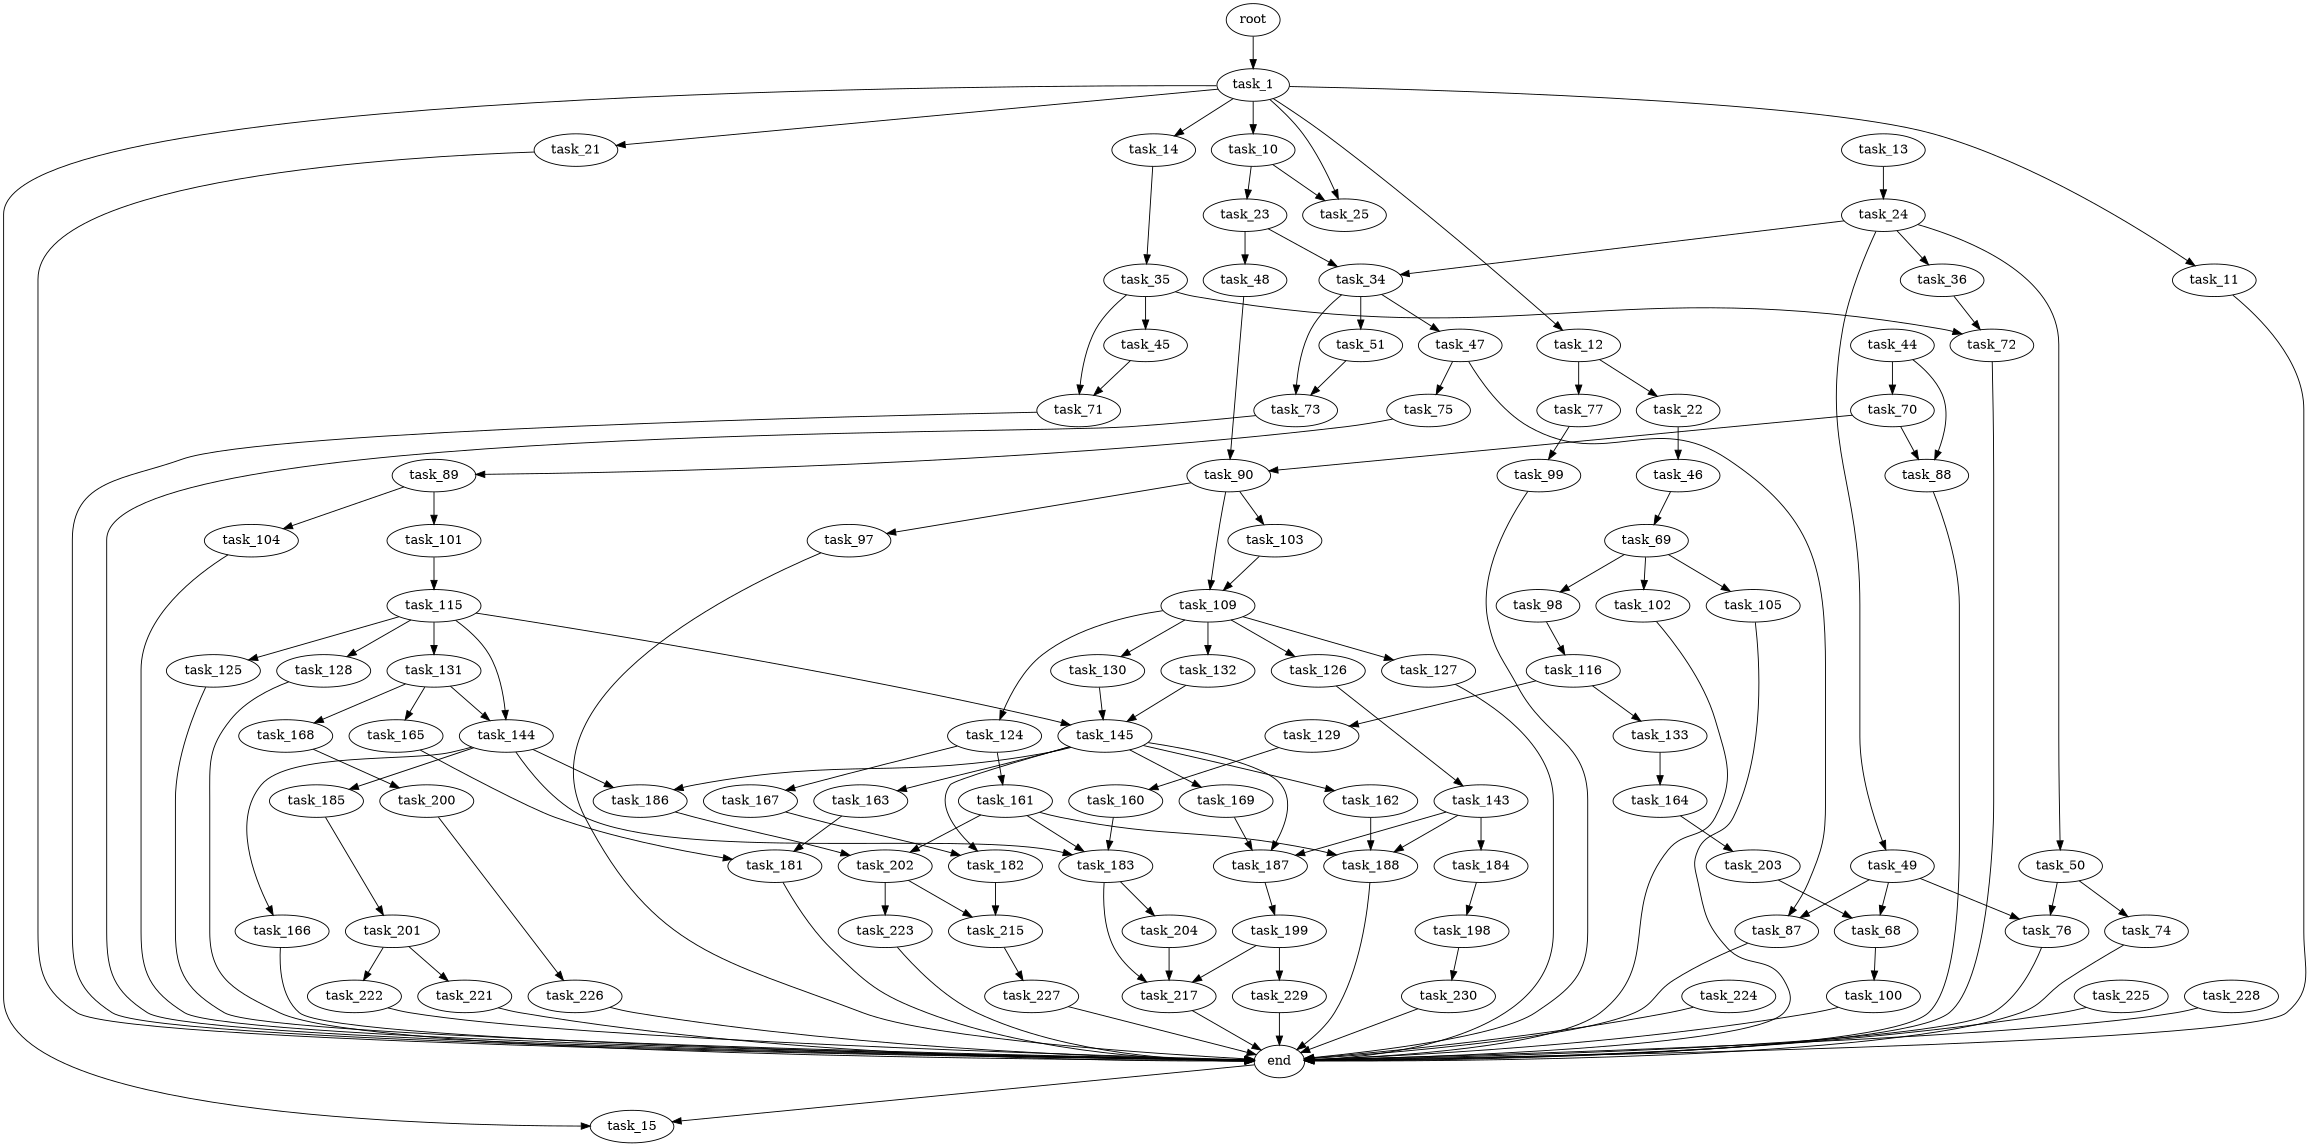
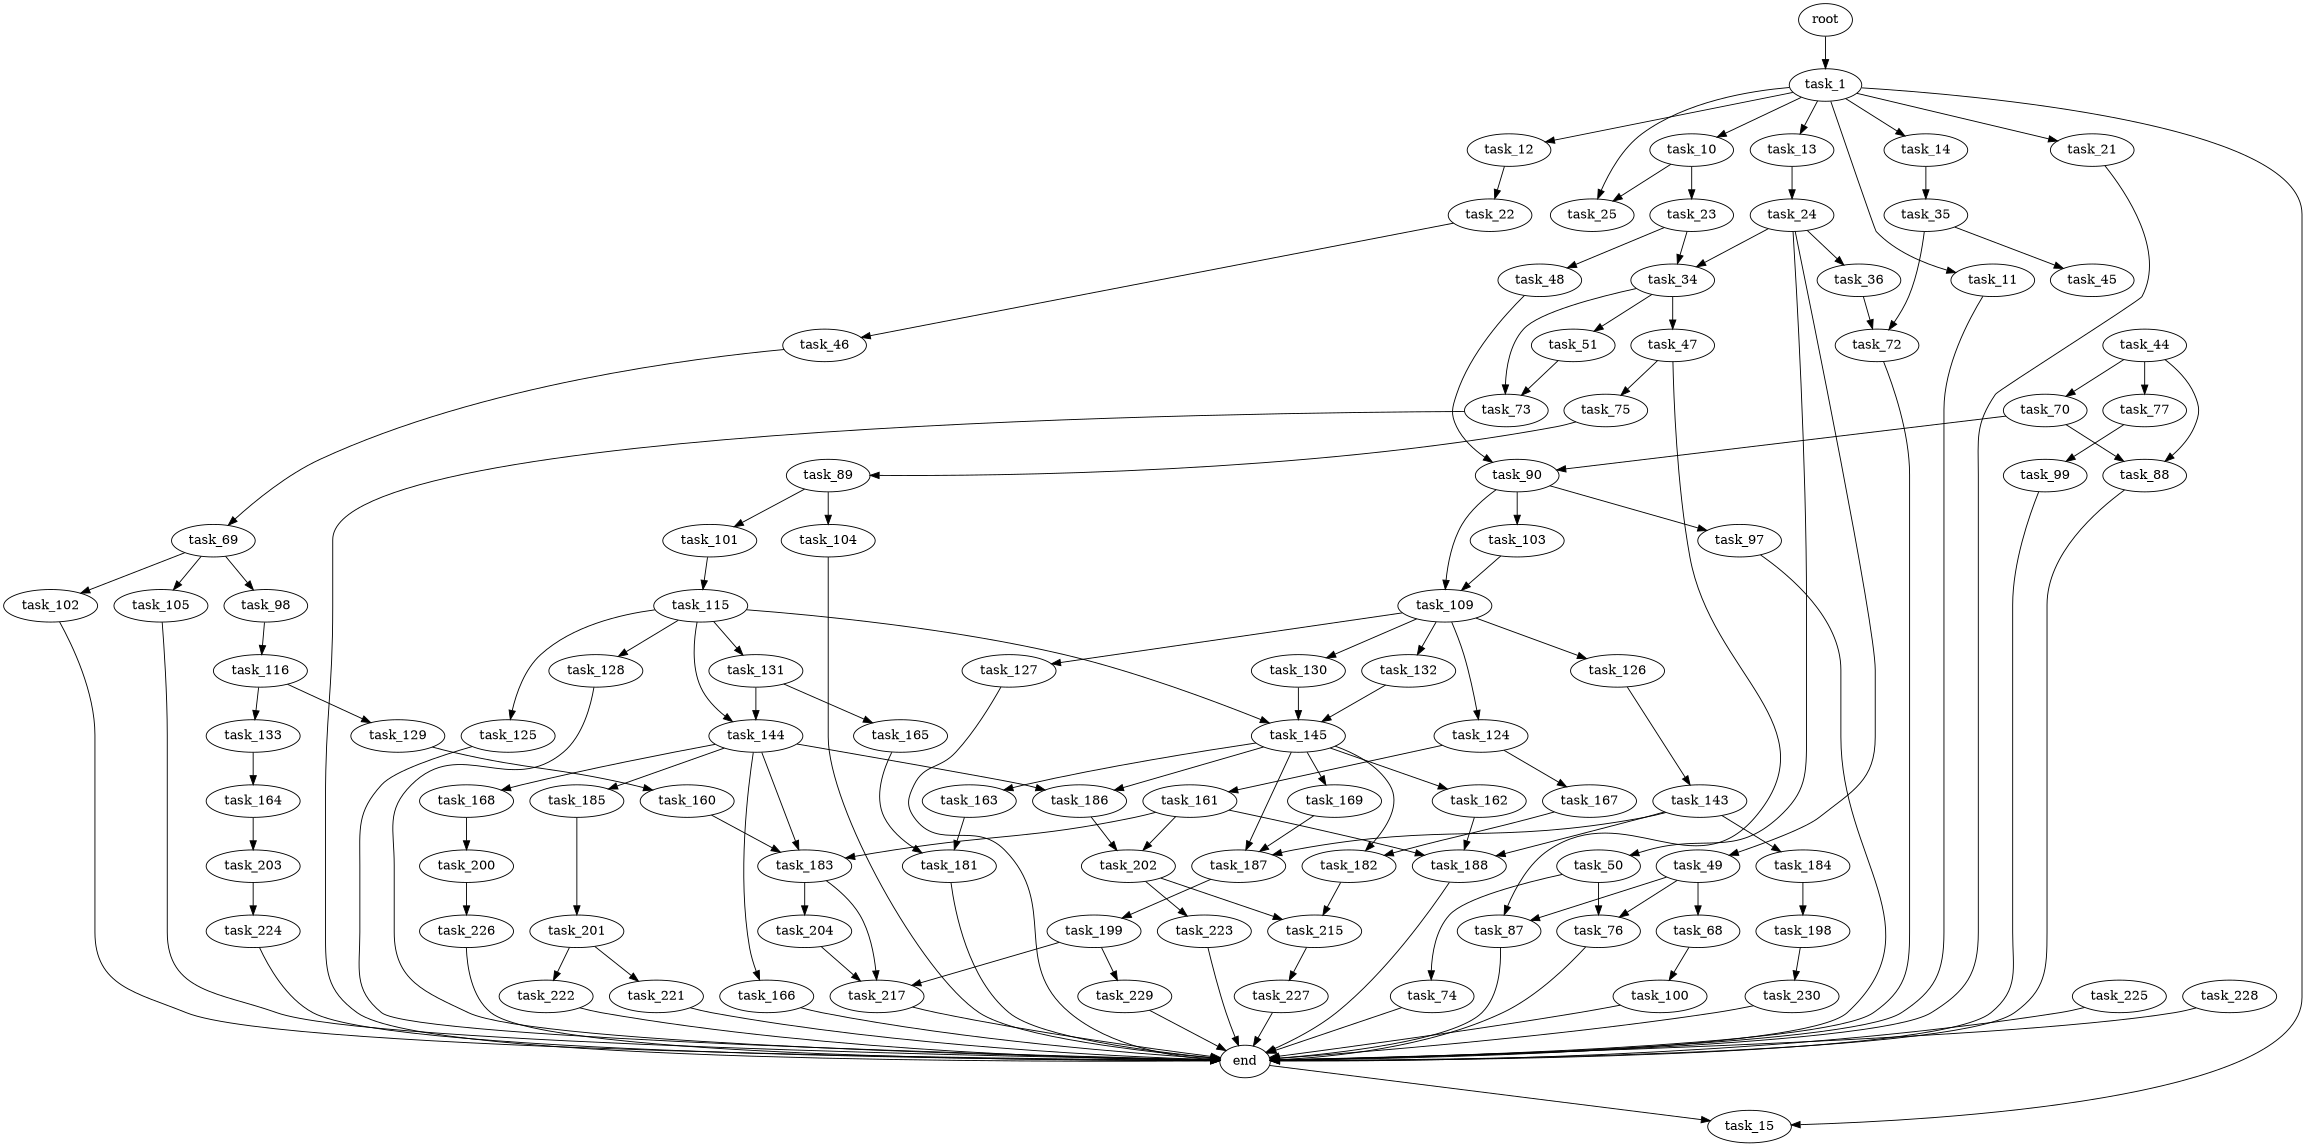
edge "task_1" -> "task_13": added
edge "task_12" -> "task_77": now "task_44" -> "task_77"
node "task_71": removed
edge "task_131" -> "task_168": now "task_144" -> "task_168"
edge "task_203" -> "task_68": now "task_203" -> "task_224"
